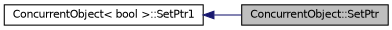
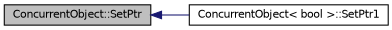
edge "ConcurrentObject::SetPtr" -> "ConcurrentObject< bool >::SetPtr1": reversed
